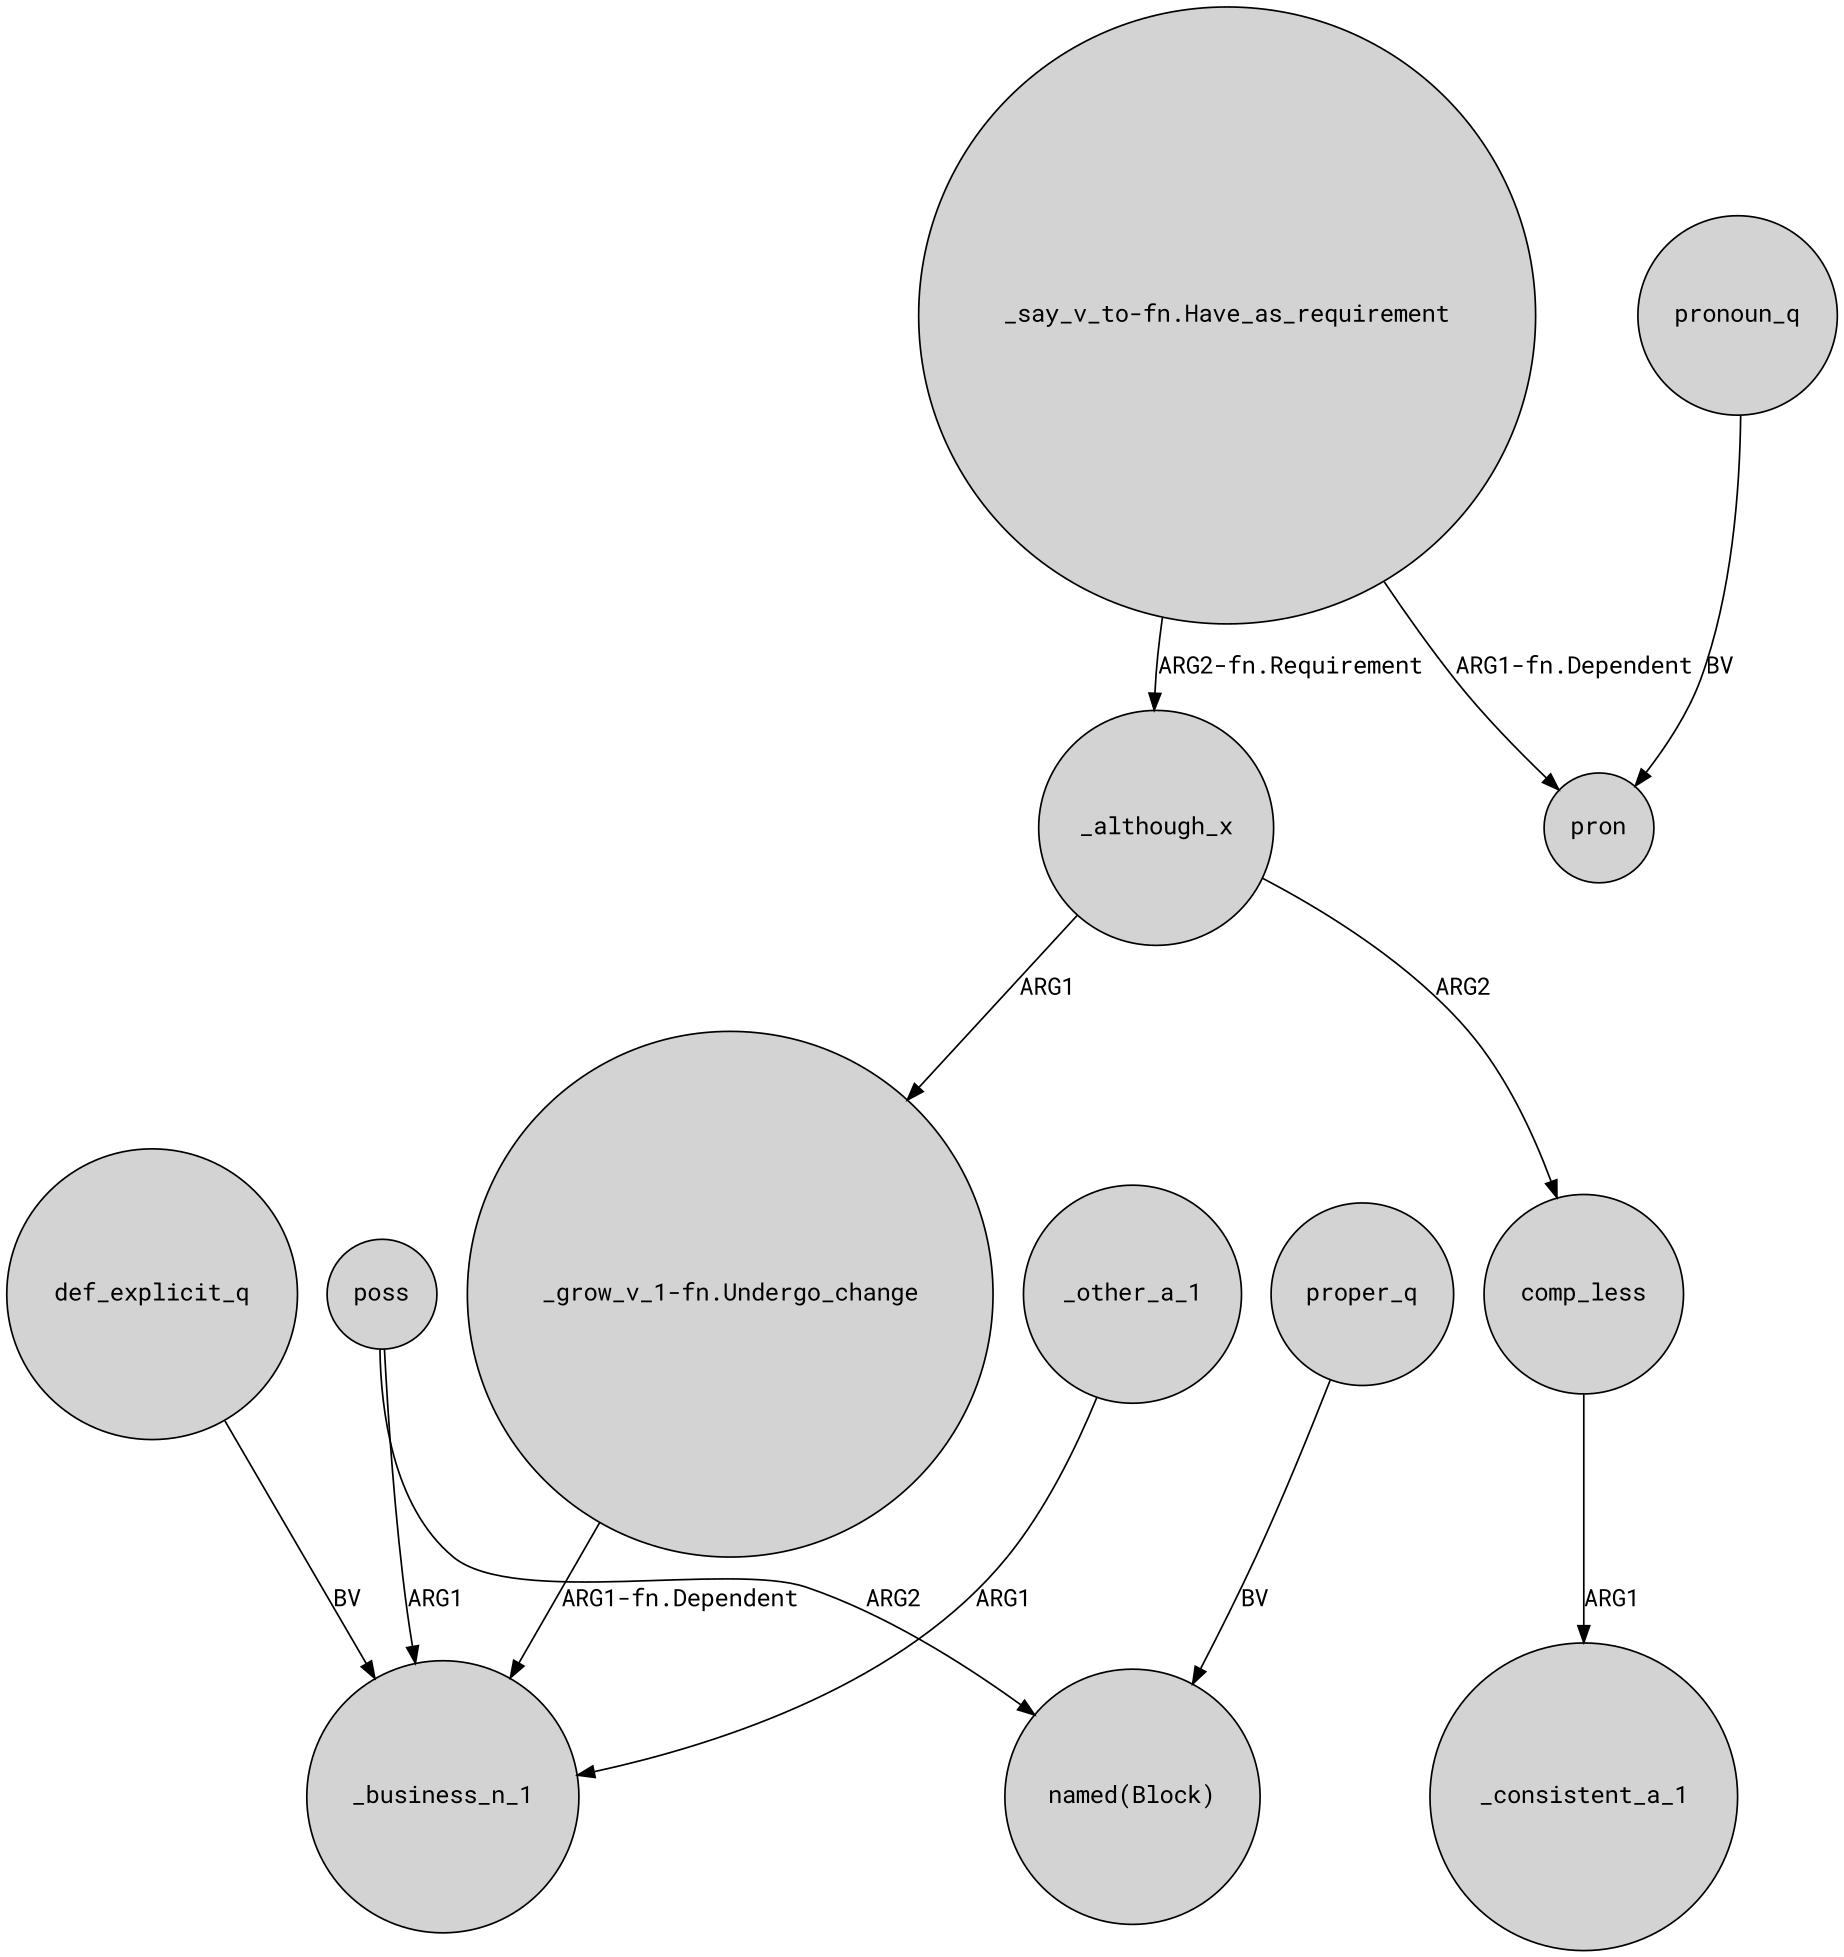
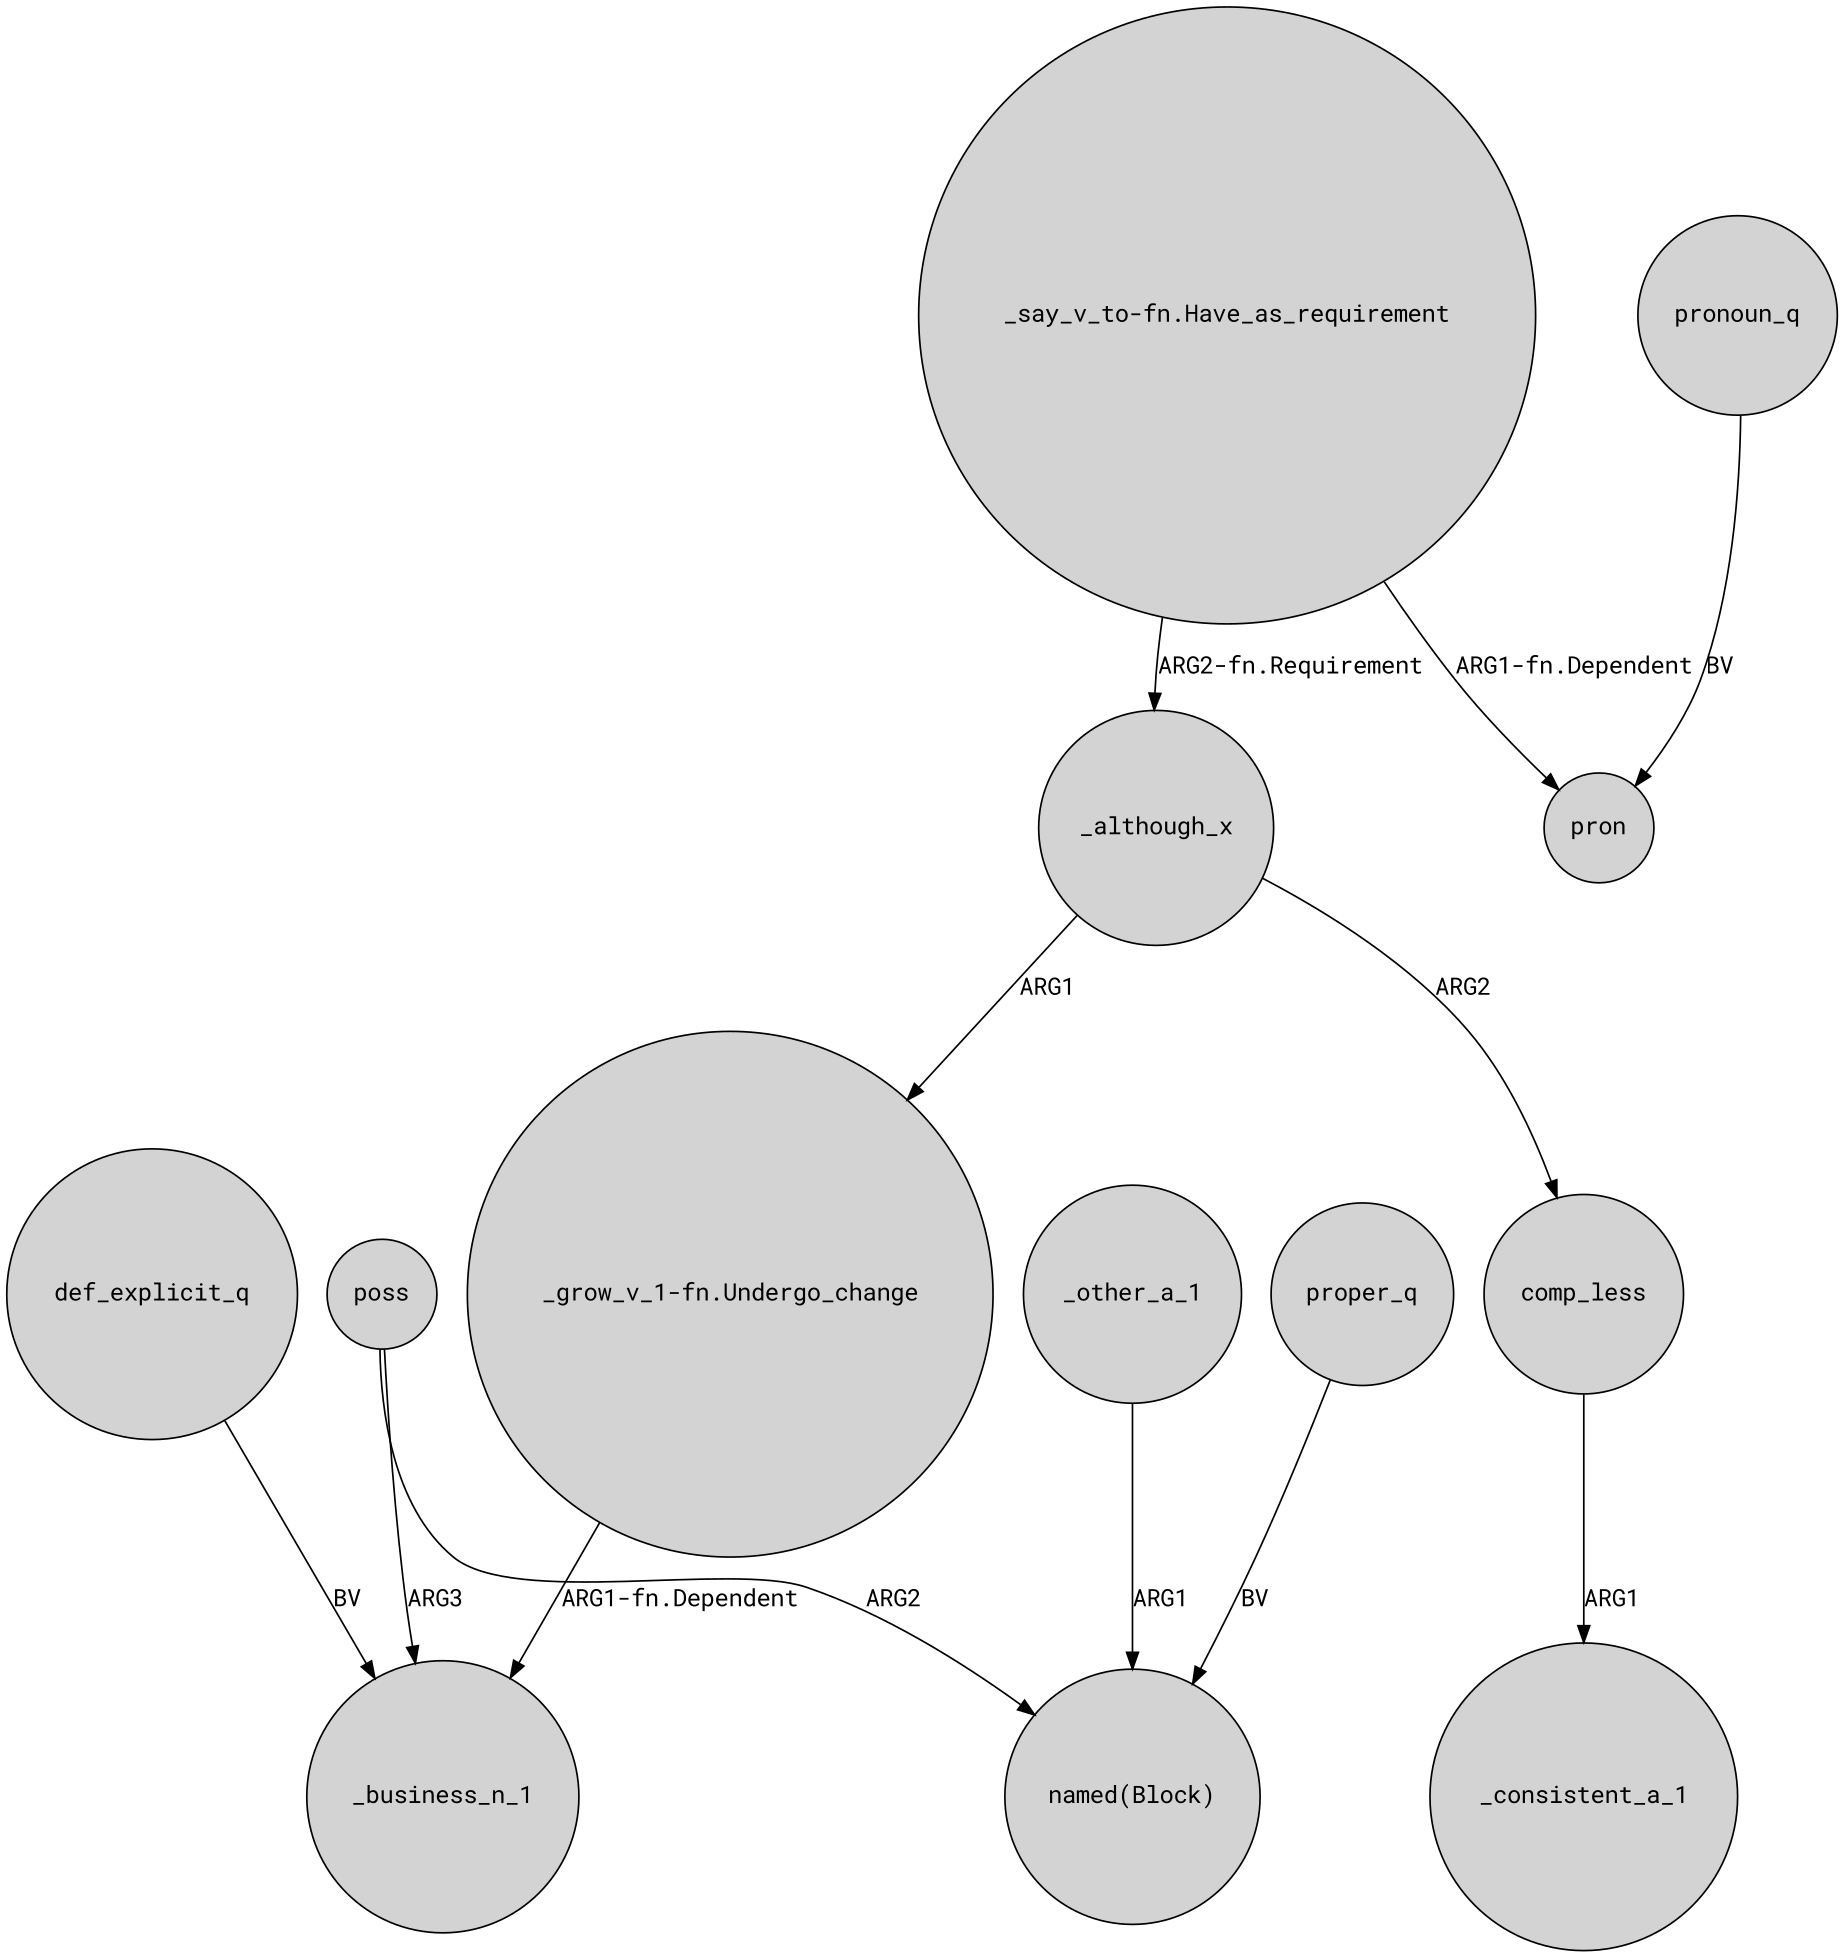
edge "poss" -> "_business_n_1": label "ARG1" -> "ARG3"
edge "_other_a_1" -> "_business_n_1": now "_other_a_1" -> "named(Block)"
